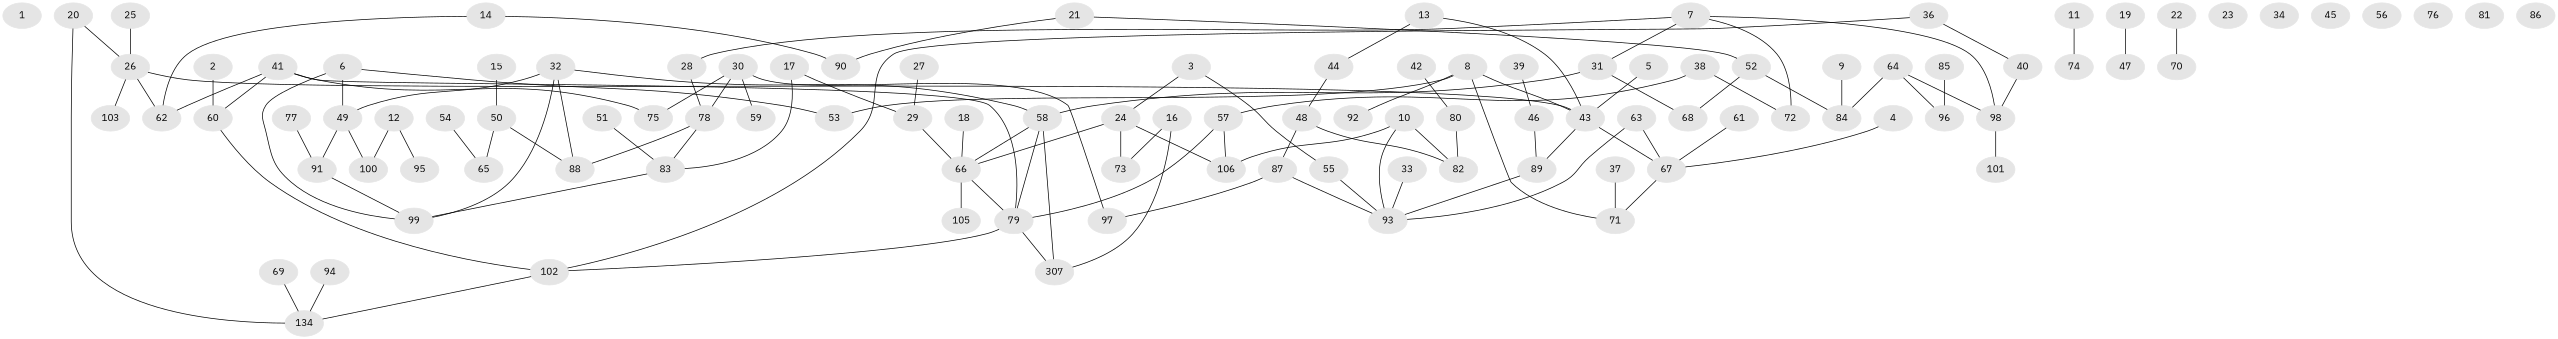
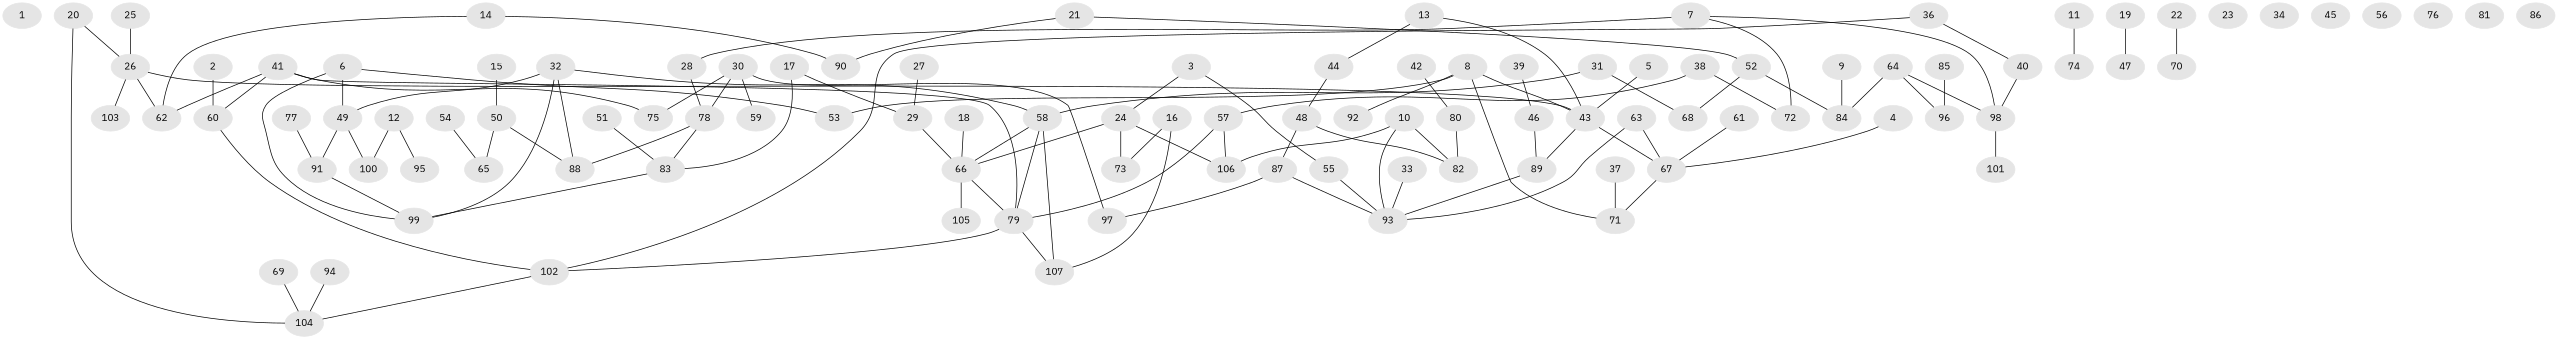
edge "7" -- "31": removed
node "307": label "307" -> "107"
node "134": label "134" -> "104"
